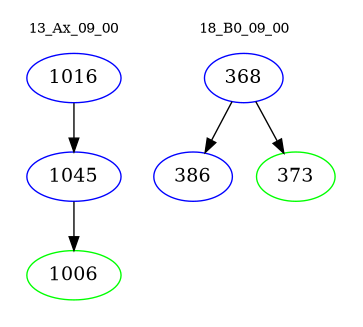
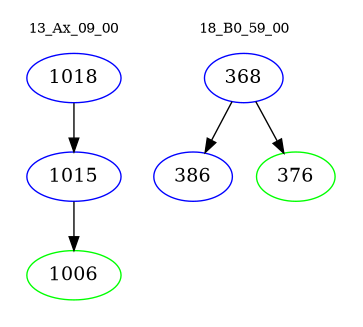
cluster "18_B0_09_00": label "18_B0_09_00" -> "18_B0_59_00"
node "1016": label "1016" -> "1018"
node "1045": label "1045" -> "1015"
node "373": label "373" -> "376"
